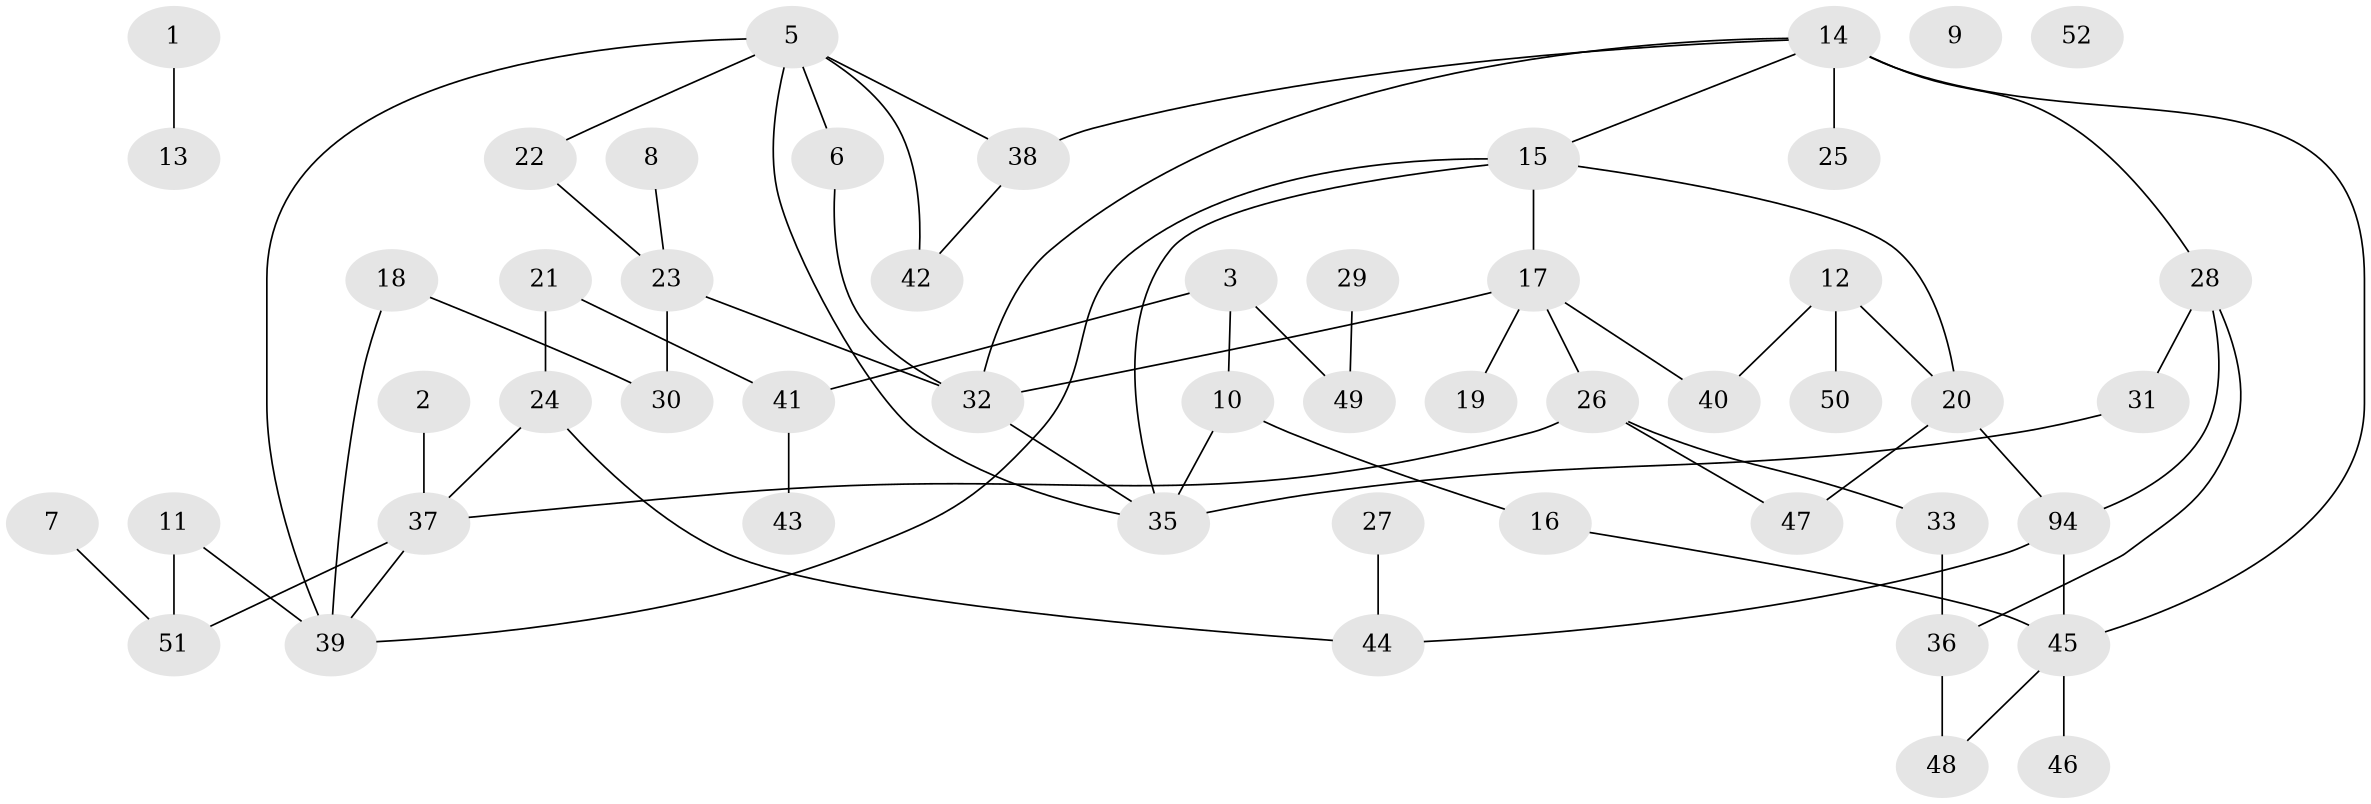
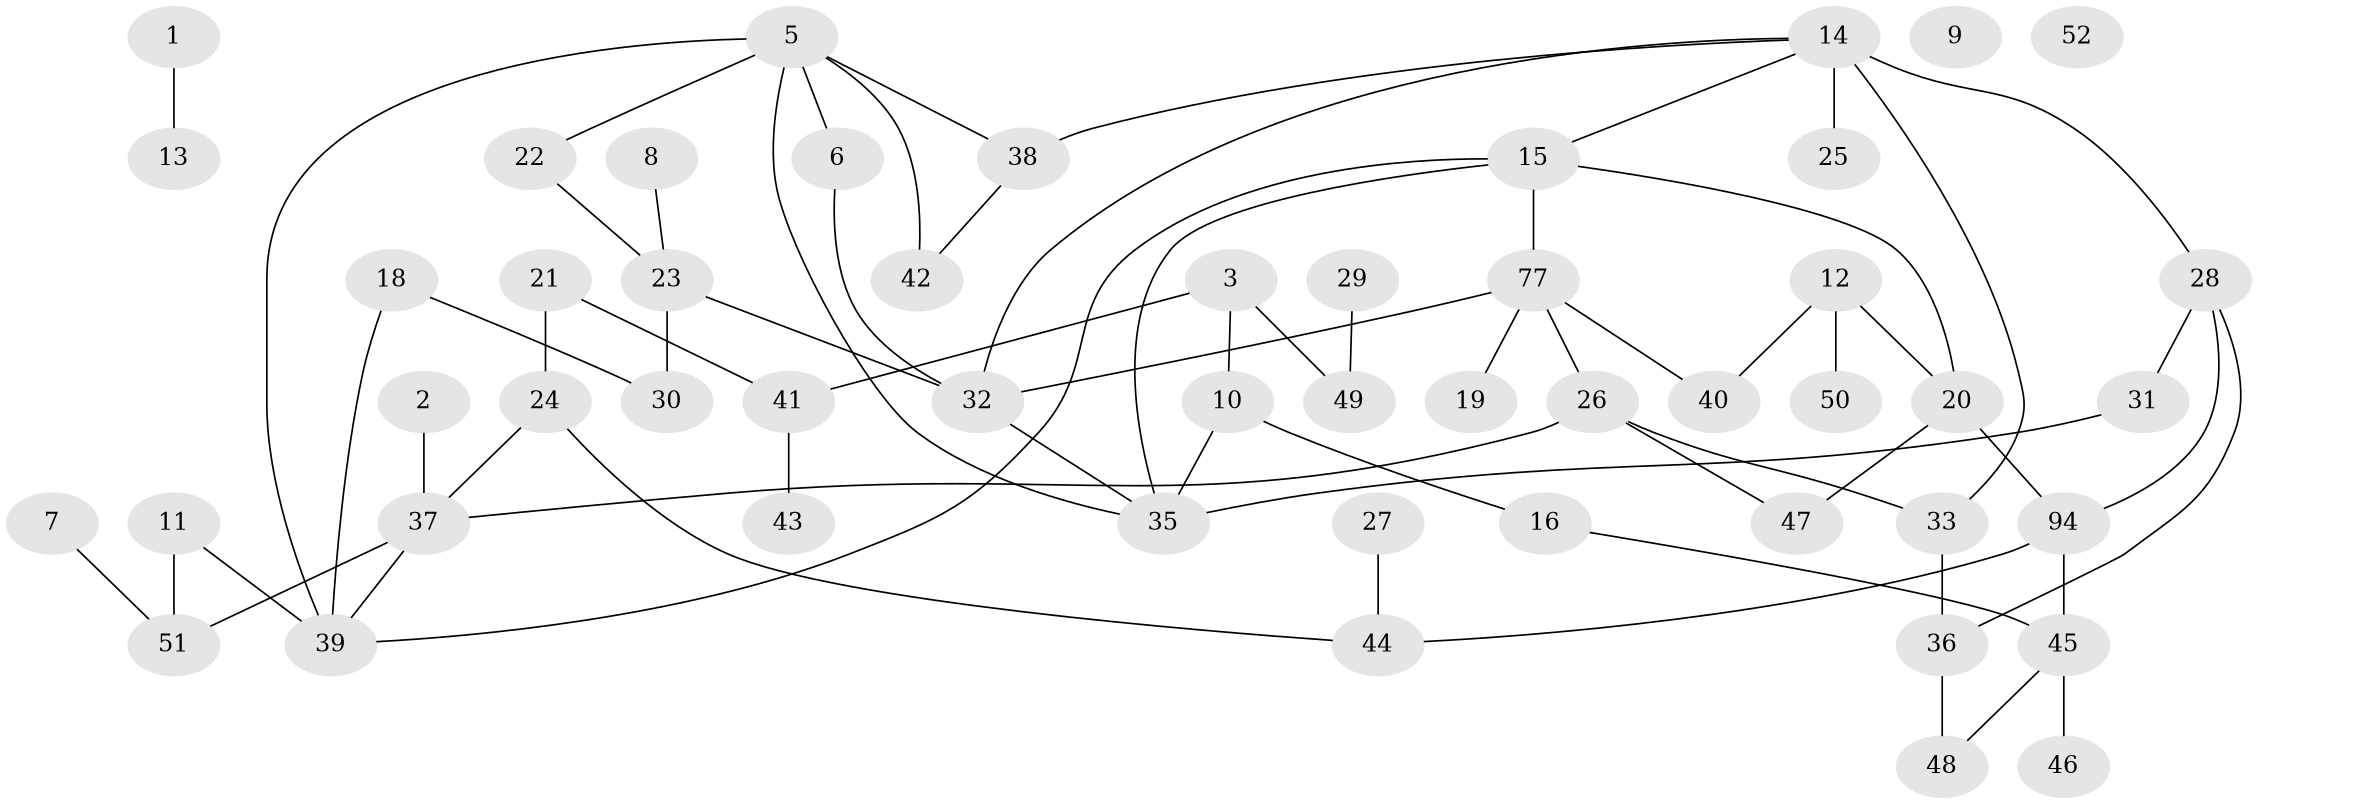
edge "14" -- "45": now "14" -- "33"
node "17": label "17" -> "77"
